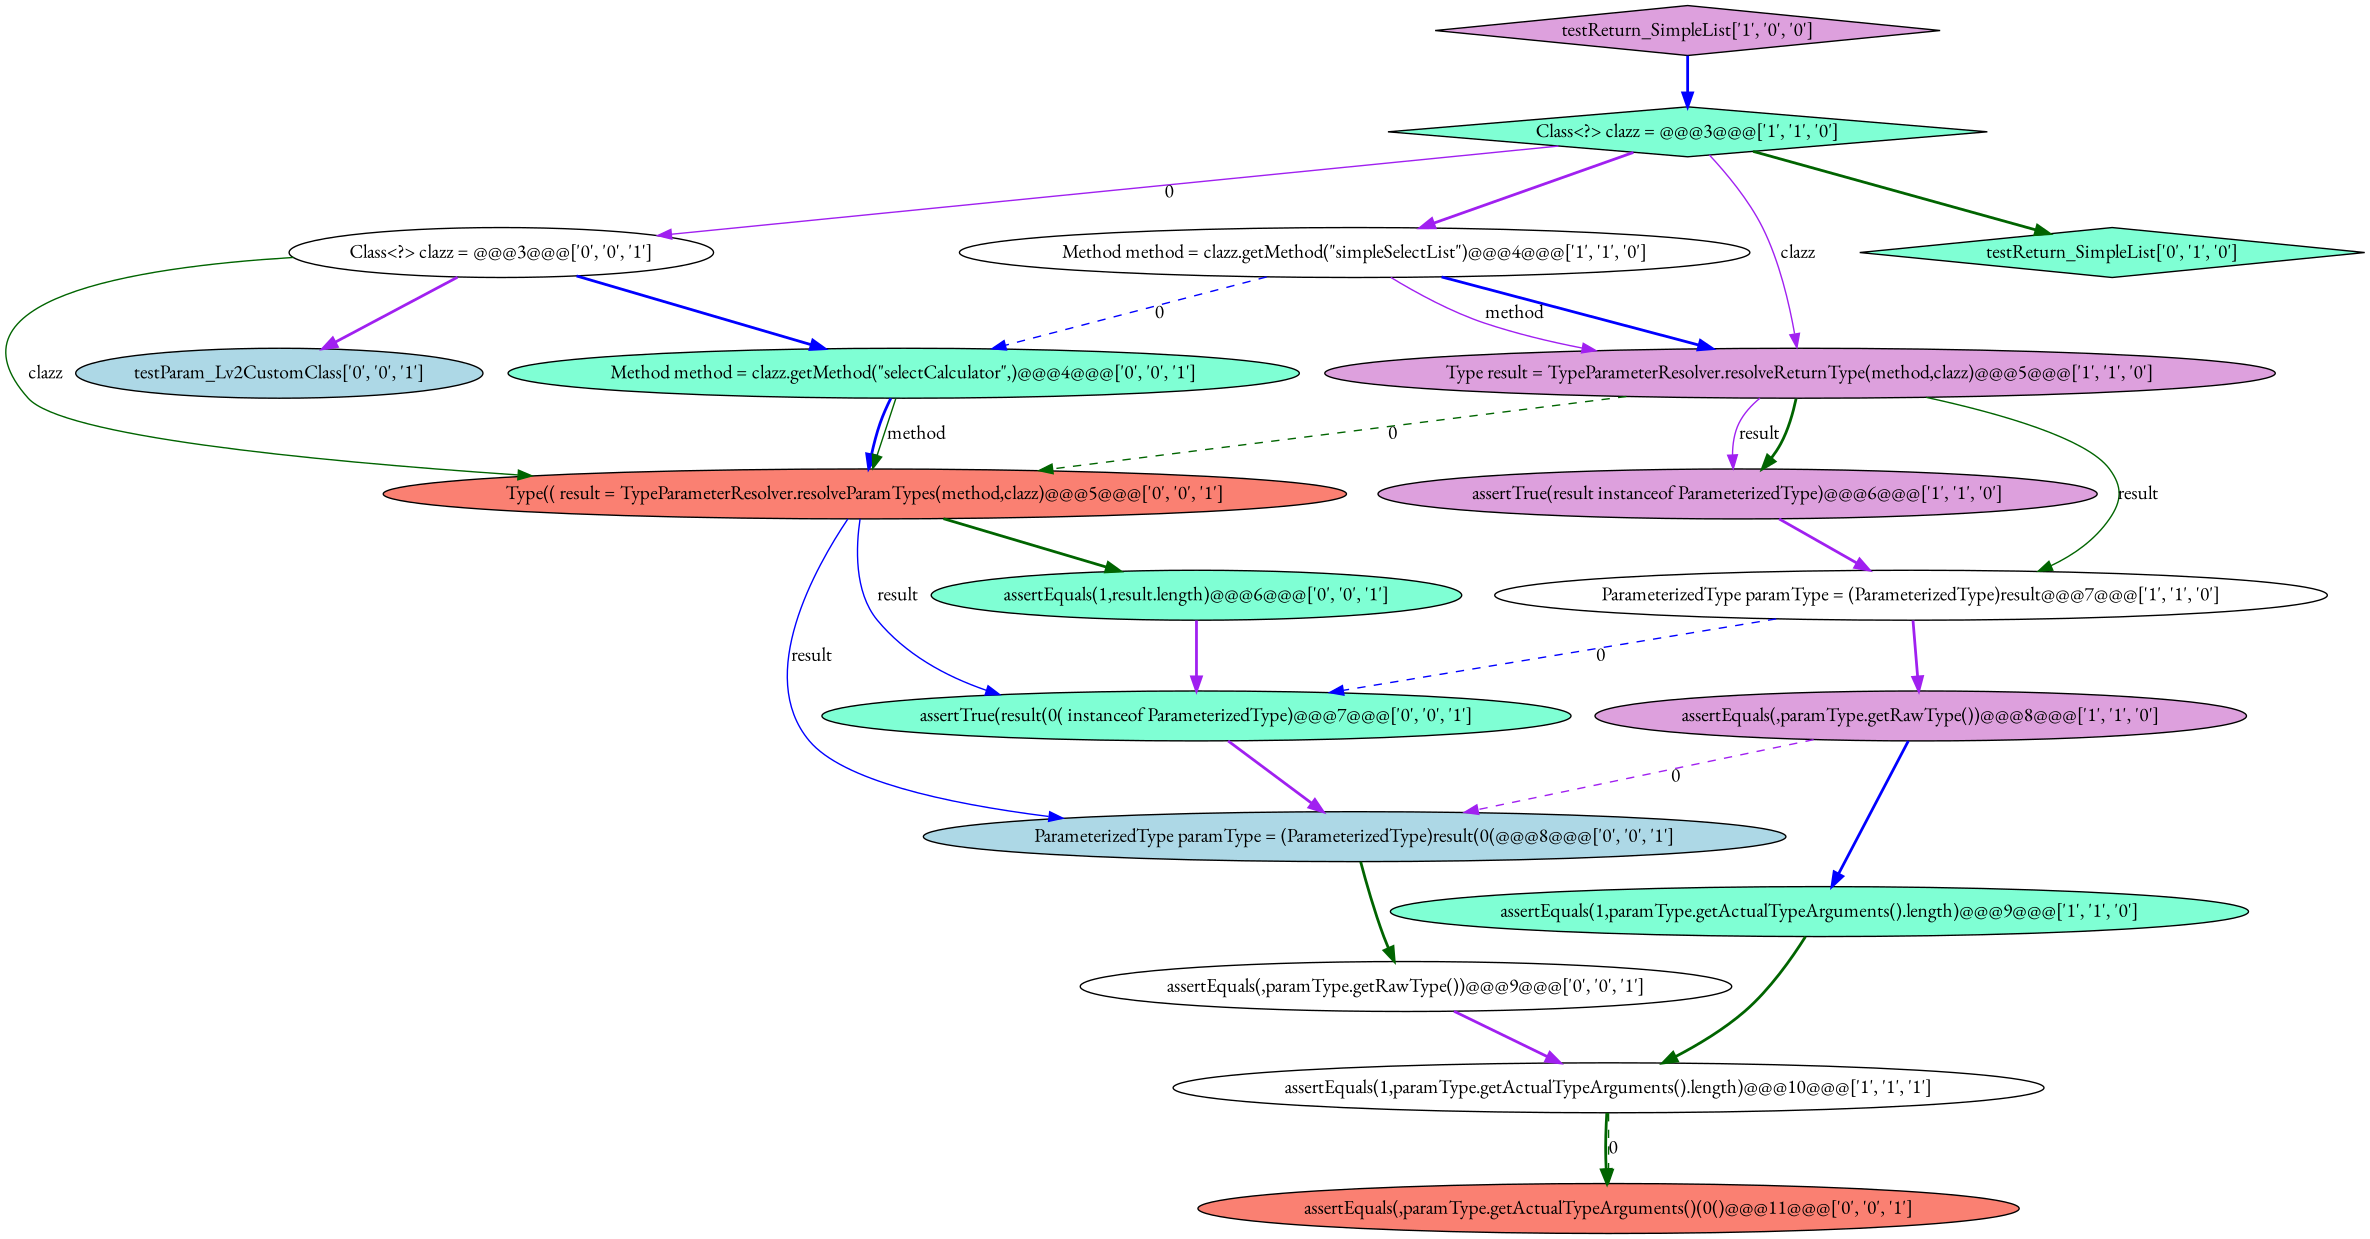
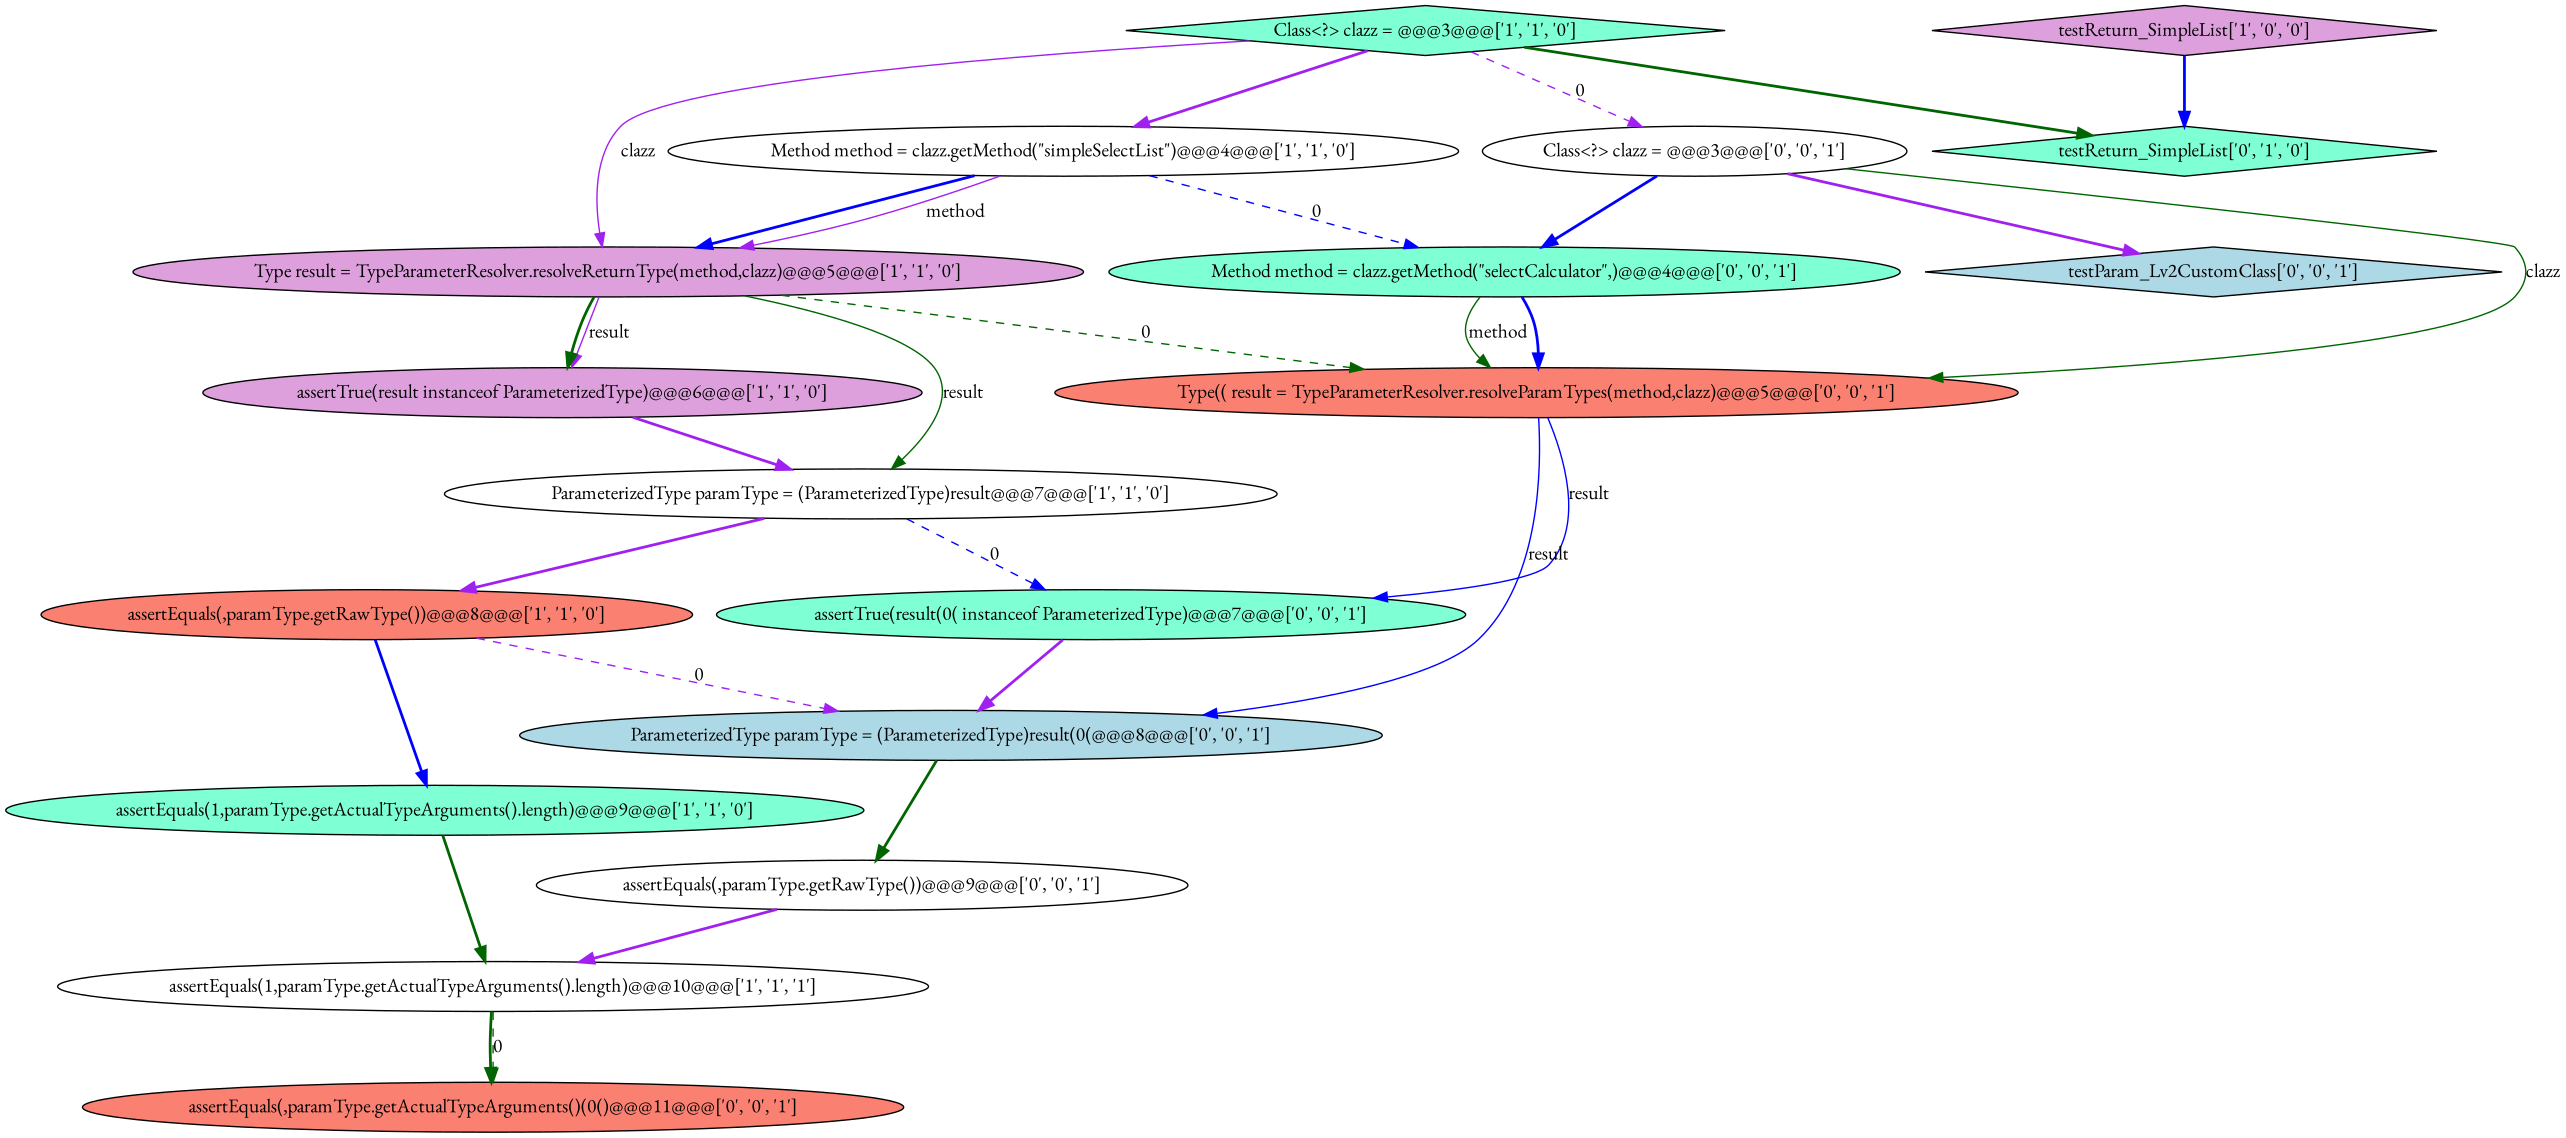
edge "testReturn_SimpleList['1', '0', '0']" -> "Class<?> clazz = @@@3@@@['1', '1', '0']": now "testReturn_SimpleList['1', '0', '0']" -> "testReturn_SimpleList['0', '1', '0']"
edge "Class<?> clazz = @@@3@@@['1', '1', '0']" -> "Class<?> clazz = @@@3@@@['0', '0', '1']": style solid -> dashed
node "testParam_Lv2CustomClass['0', '0', '1']": shape ellipse -> diamond
node "assertEquals(1,result.length)@@@6@@@['0', '0', '1']": removed
node "assertEquals(,paramType.getRawType())@@@8@@@['1', '1', '0']": fillcolor plum -> salmon
